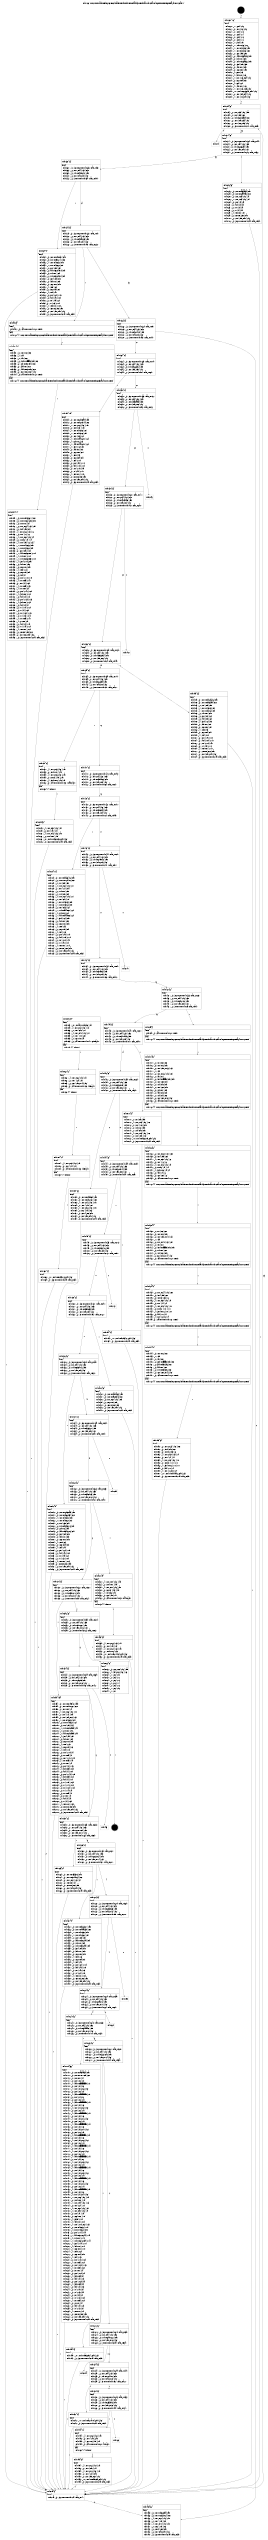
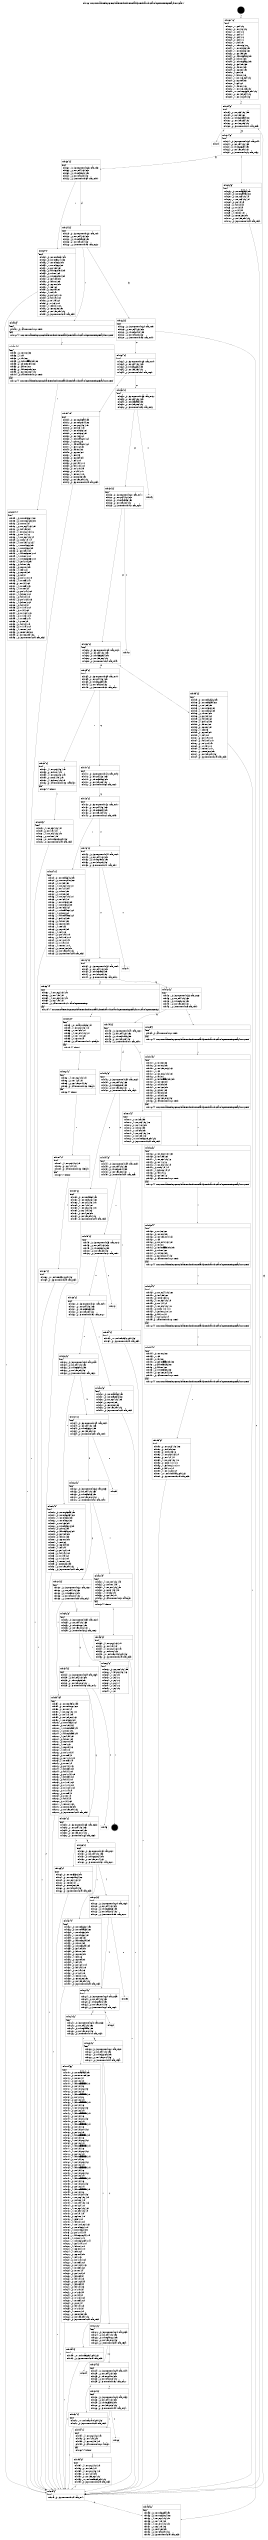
node "0x401e32 [19]": added
